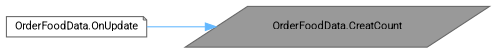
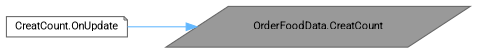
node "OrderFoodData.OnUpdate": label "OrderFoodData.OnUpdate" -> "CreatCount.OnUpdate"
